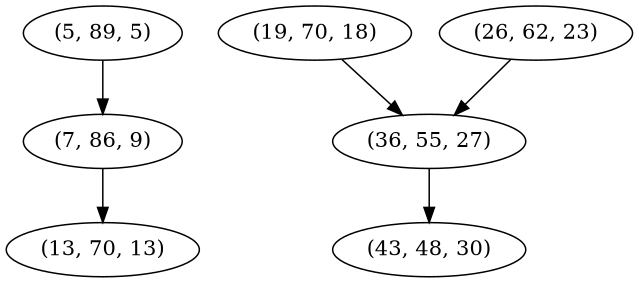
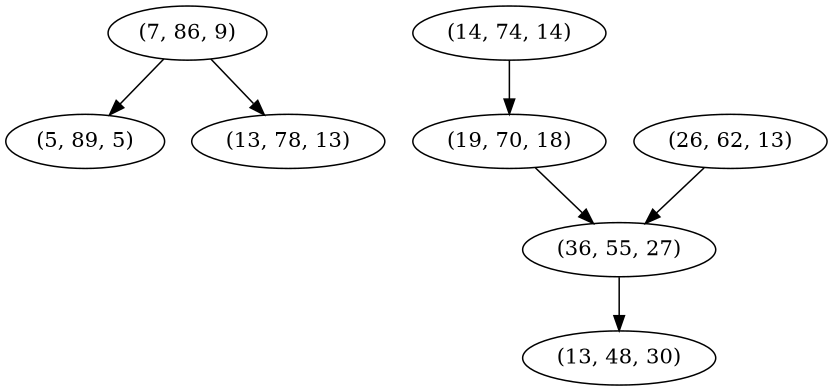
node "(14, 74, 14)": added
node "(26, 62, 23)": label "(26, 62, 23)" -> "(26, 62, 13)"
edge "(5, 89, 5)" -> "(7, 86, 9)": reversed
node "(13, 70, 13)": label "(13, 70, 13)" -> "(13, 78, 13)"
node "(43, 48, 30)": label "(43, 48, 30)" -> "(13, 48, 30)"
